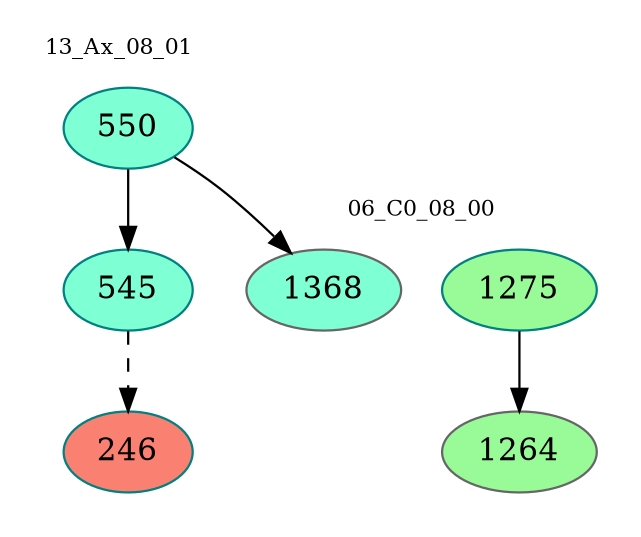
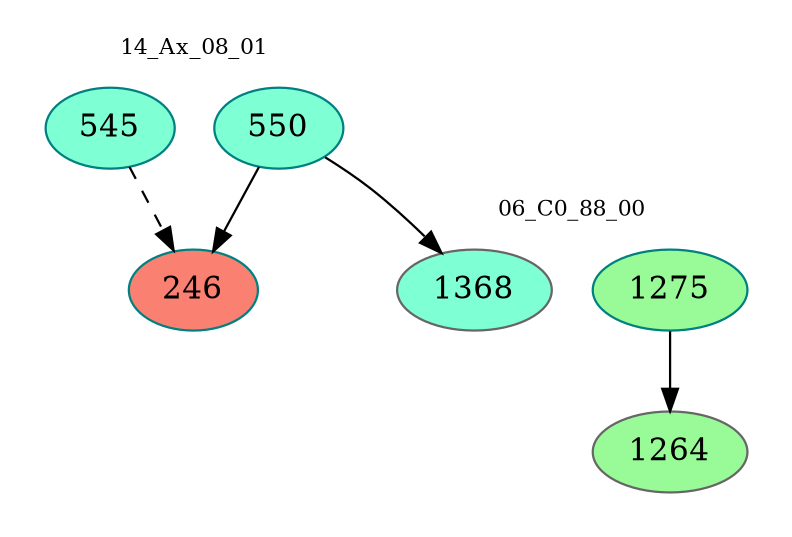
cluster "13_Ax_08_01": label "13_Ax_08_01" -> "14_Ax_08_01"
edge "550" -> "545": now "550" -> "246"
cluster "06_C0_08_00": label "06_C0_08_00" -> "06_C0_88_00"
